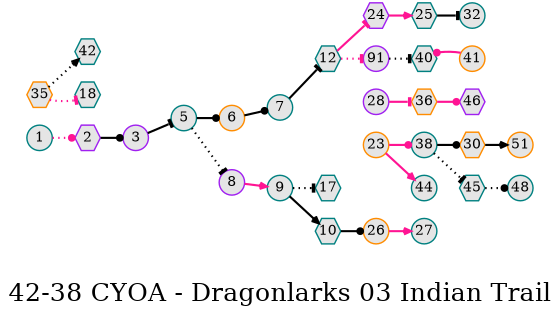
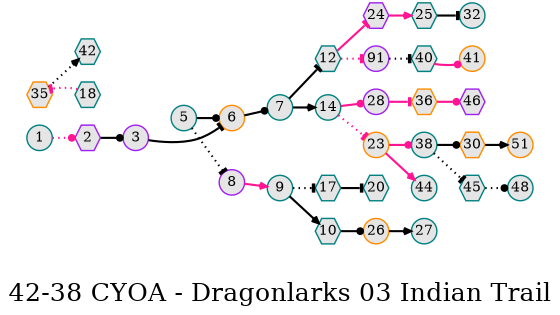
edge "41" -> "40": reversed
edge "35" -> "18": reversed
node "14": added
edge "3" -> "5": now "3" -> "6"
node "20": added
edge "26" -> "27": color deeppink -> black
